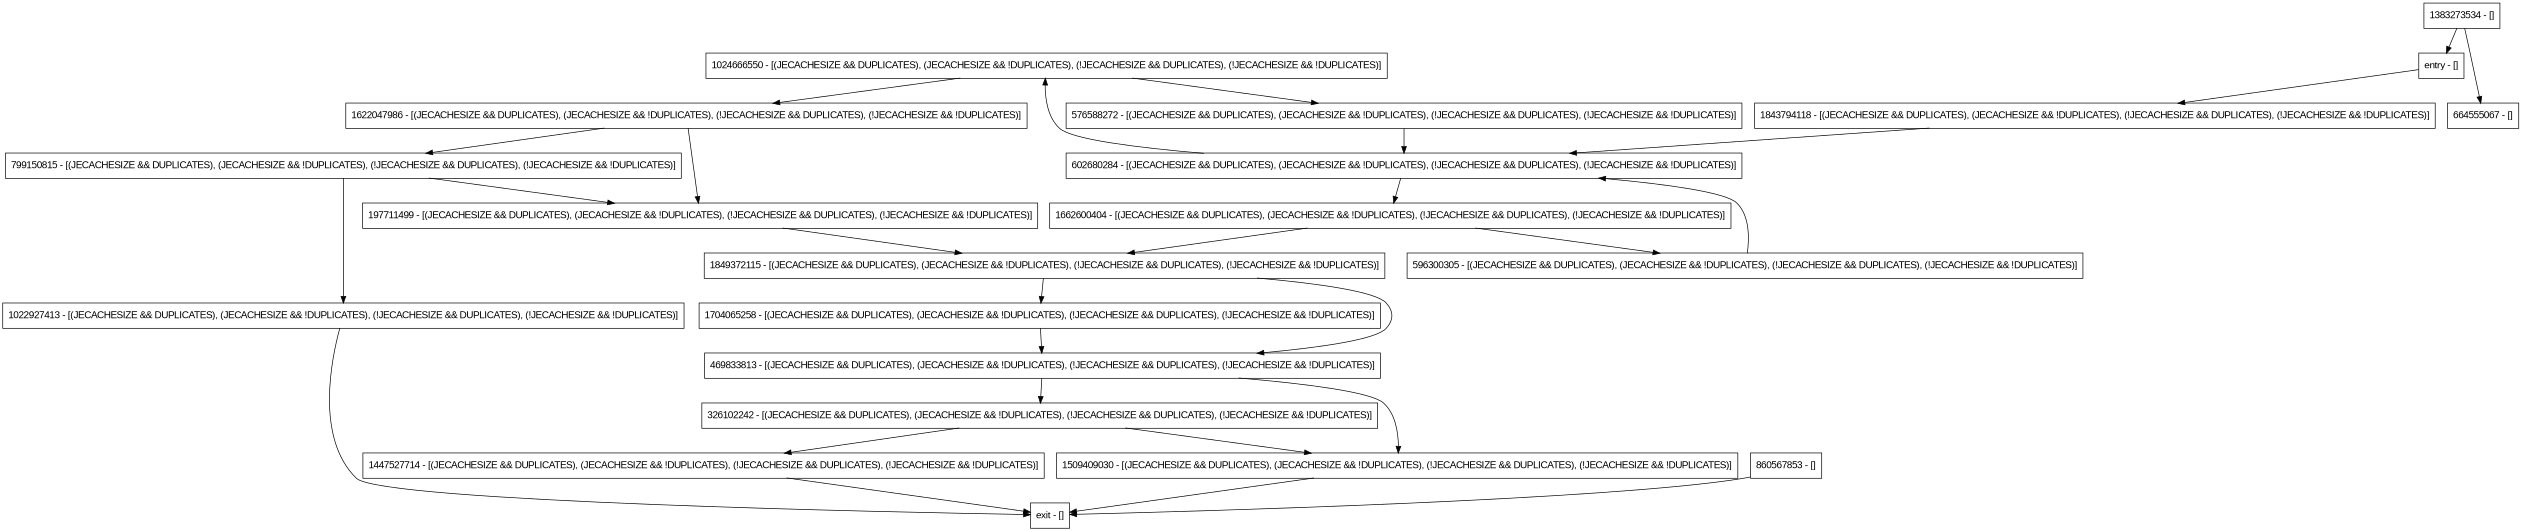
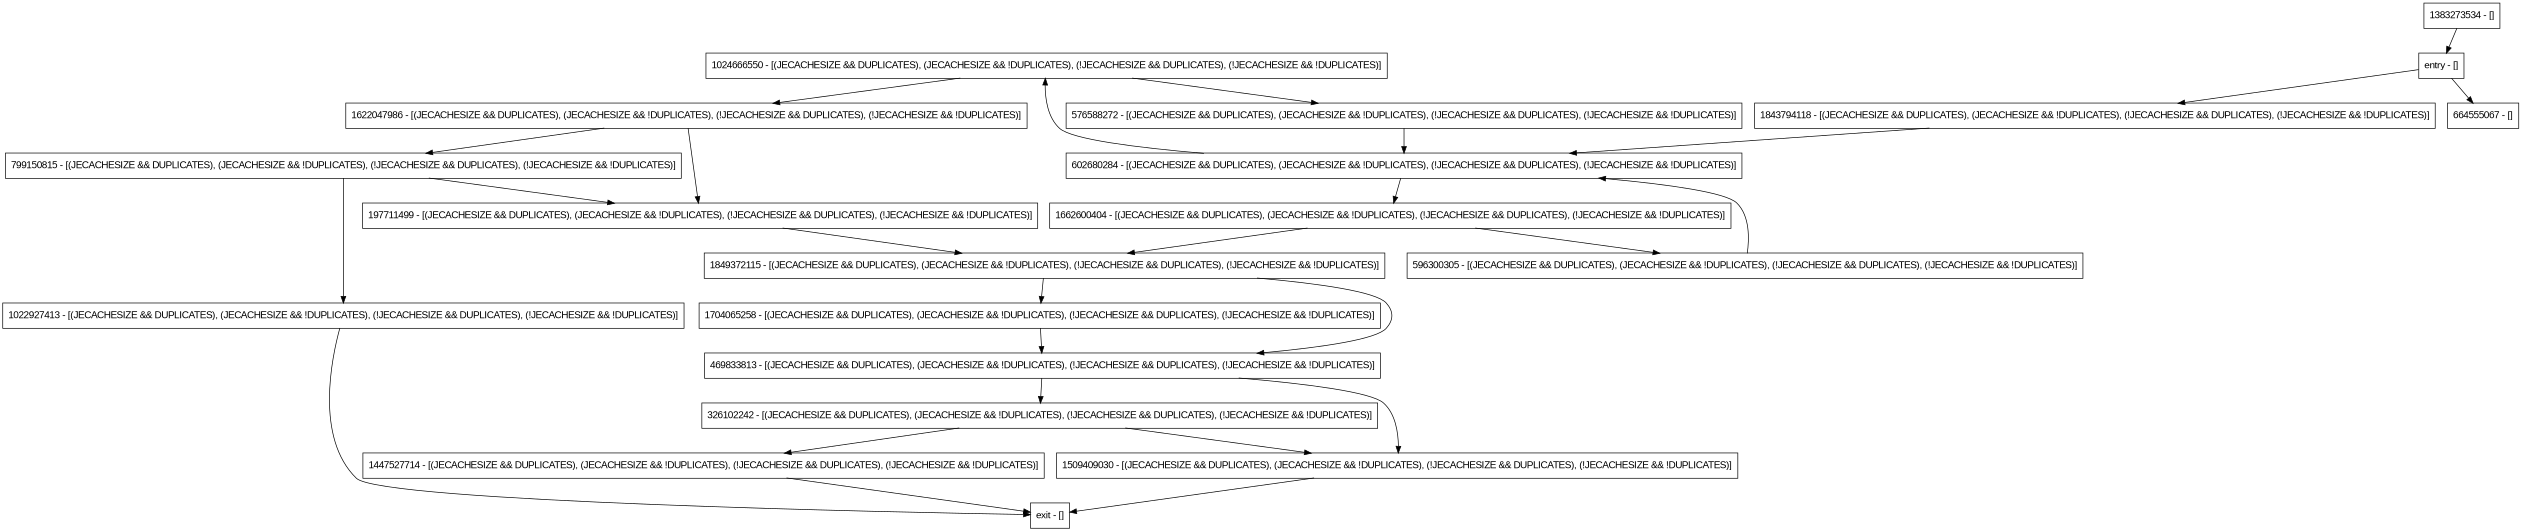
edge "1383273534 - []" -> "664555067 - []": now "entry - []" -> "664555067 - []"
node "860567853 - []": removed
